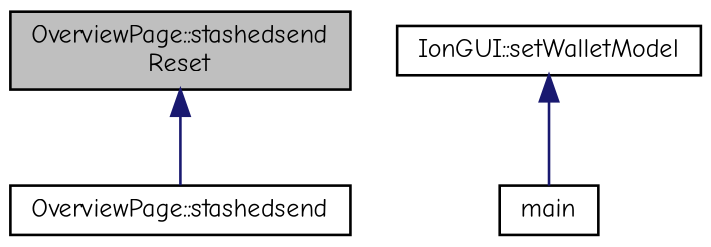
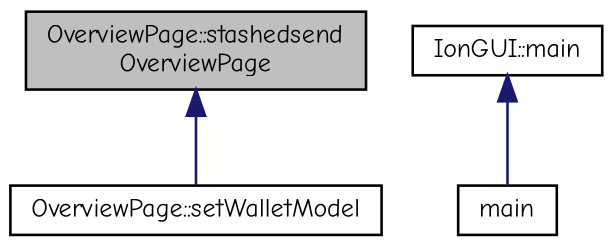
node "OverviewPage::stashedsend Reset": label "OverviewPage::stashedsend Reset" -> "OverviewPage::stashedsend OverviewPage"
node "IonGUI::setWalletModel": label "IonGUI::setWalletModel" -> "IonGUI::main"
node "OverviewPage::stashedsend": label "OverviewPage::stashedsend" -> "OverviewPage::setWalletModel"
